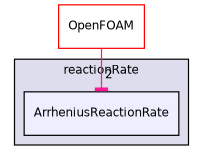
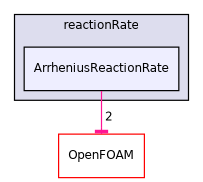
edge "OpenFOAM" -> "ArrheniusReactionRate": reversed
